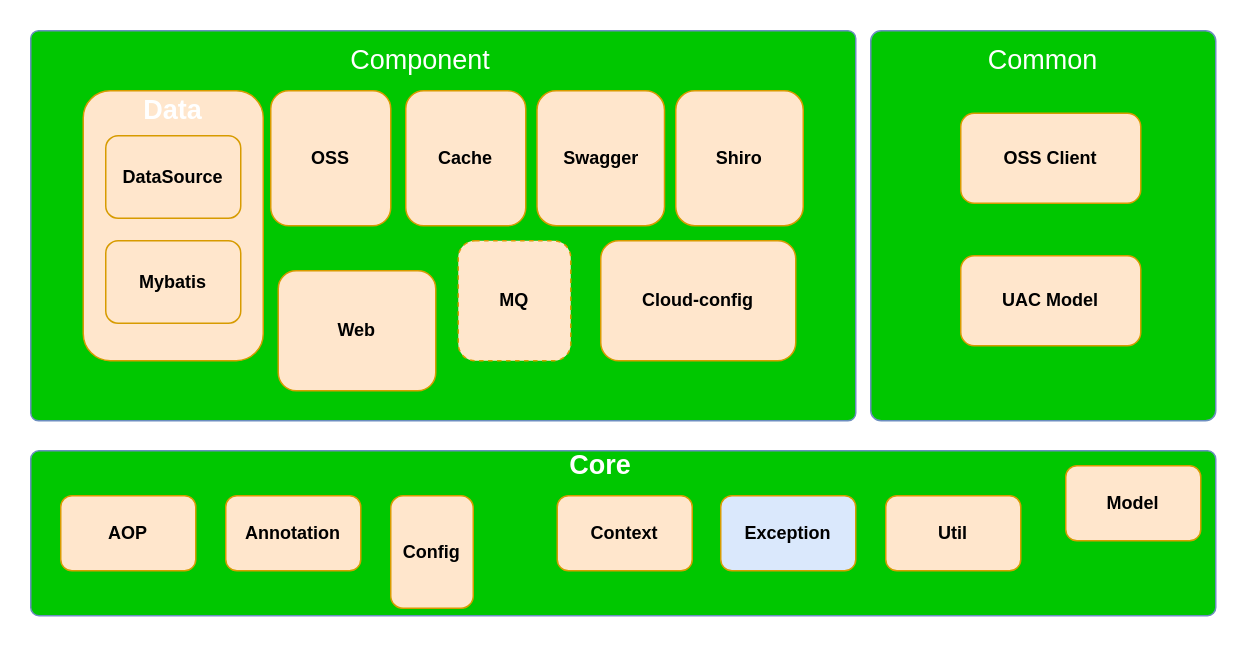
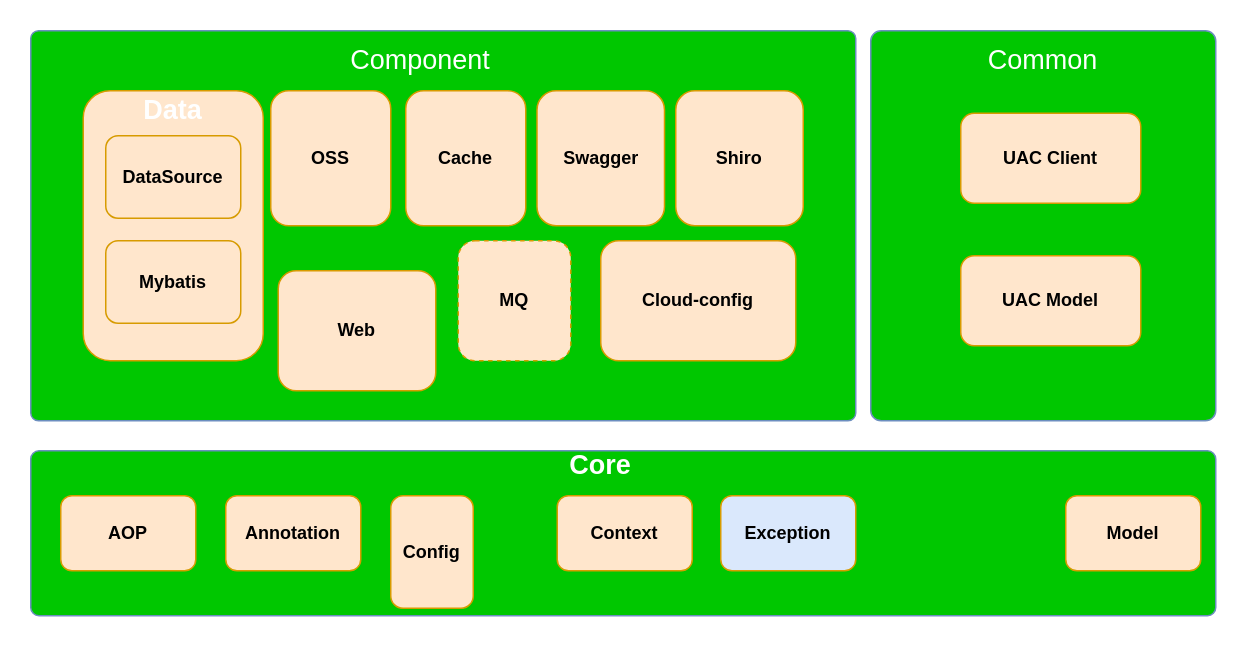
node "OSS Client": label "OSS Client" -> "UAC Client"
node "Model": moved (1133, 503) -> (1133, 533)
node "Util": removed
